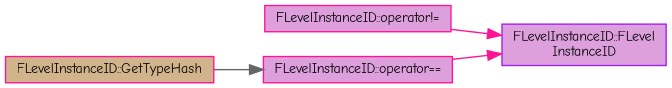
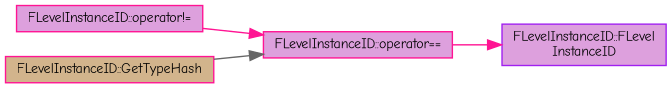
edge "FLevelInstanceID::operator!=" -> "FLevelInstanceID::FLevel InstanceID": now "FLevelInstanceID::operator!=" -> "FLevelInstanceID::operator=="
